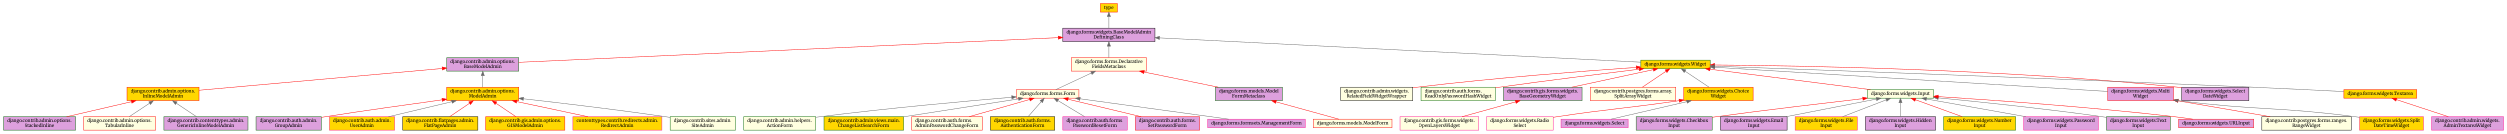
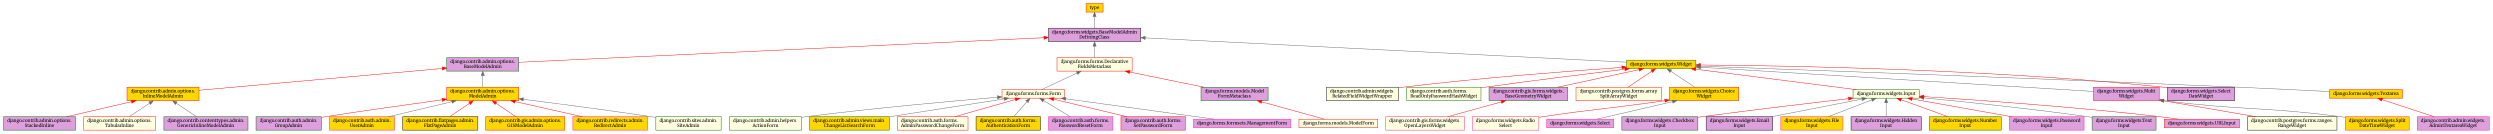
edge "django.forms.widgets.Password Input" -> "django.forms.widgets.Input": color gray40 -> red
node "contenttypes.contrib.redirects.admin. RedirectAdmin": label "contenttypes.contrib.redirects.admin. RedirectAdmin" -> "django.contrib.redirects.admin. RedirectAdmin"
